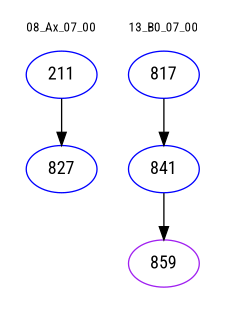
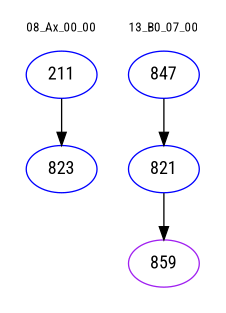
cluster "08_Ax_07_00": label "08_Ax_07_00" -> "08_Ax_00_00"
node "817": label "817" -> "847"
node "827": label "827" -> "823"
node "841": label "841" -> "821"
